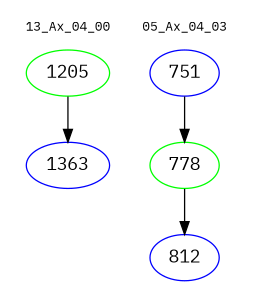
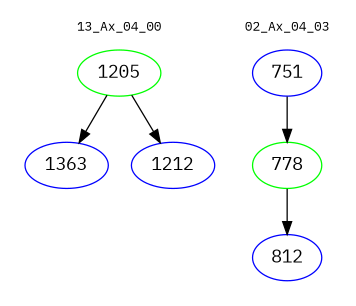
cluster "05_Ax_04_03": label "05_Ax_04_03" -> "02_Ax_04_03"
node "1212": added
